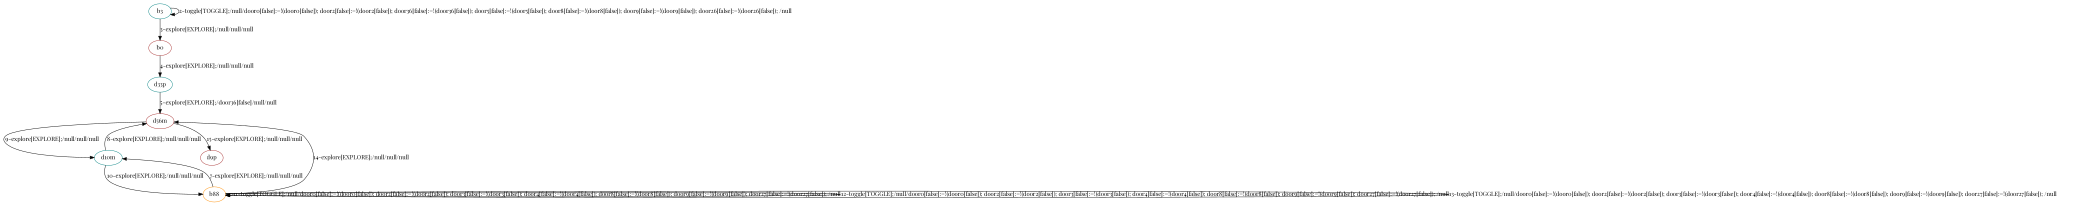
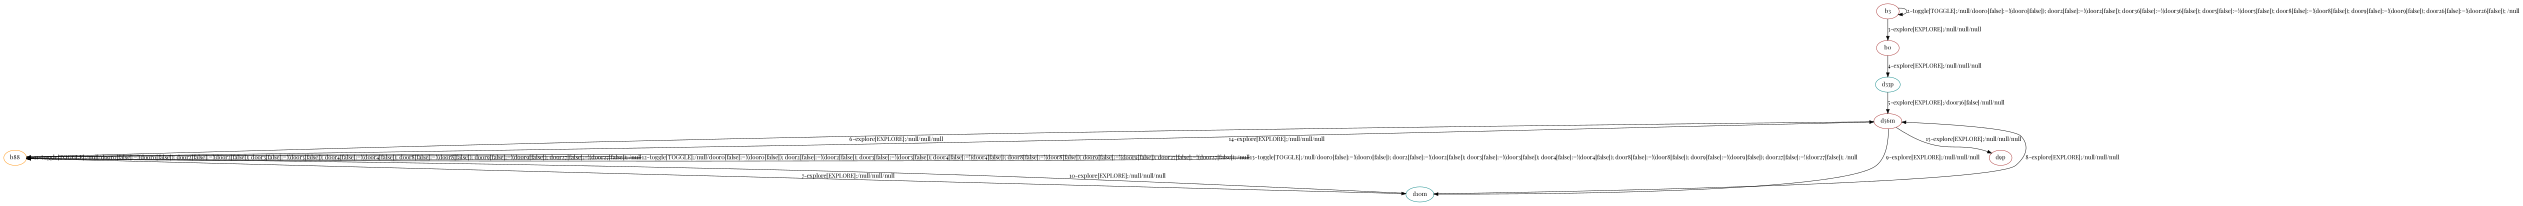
node "b3": color teal -> brown
edge "d56m" -> "b88": added, label "6-explore[EXPLORE];/null/null/null"
